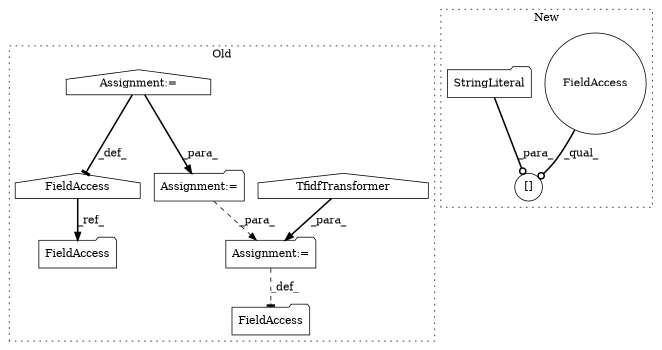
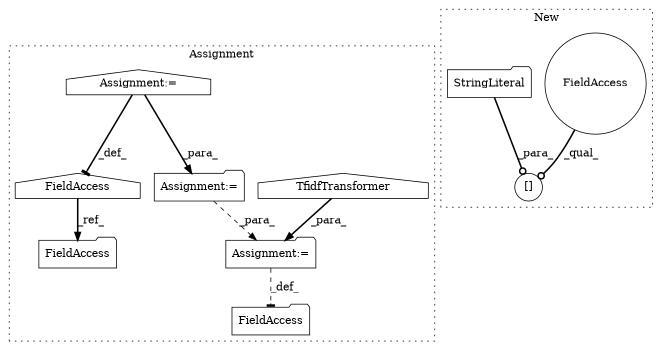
cluster "Old": label "Old" -> "Assignment"
